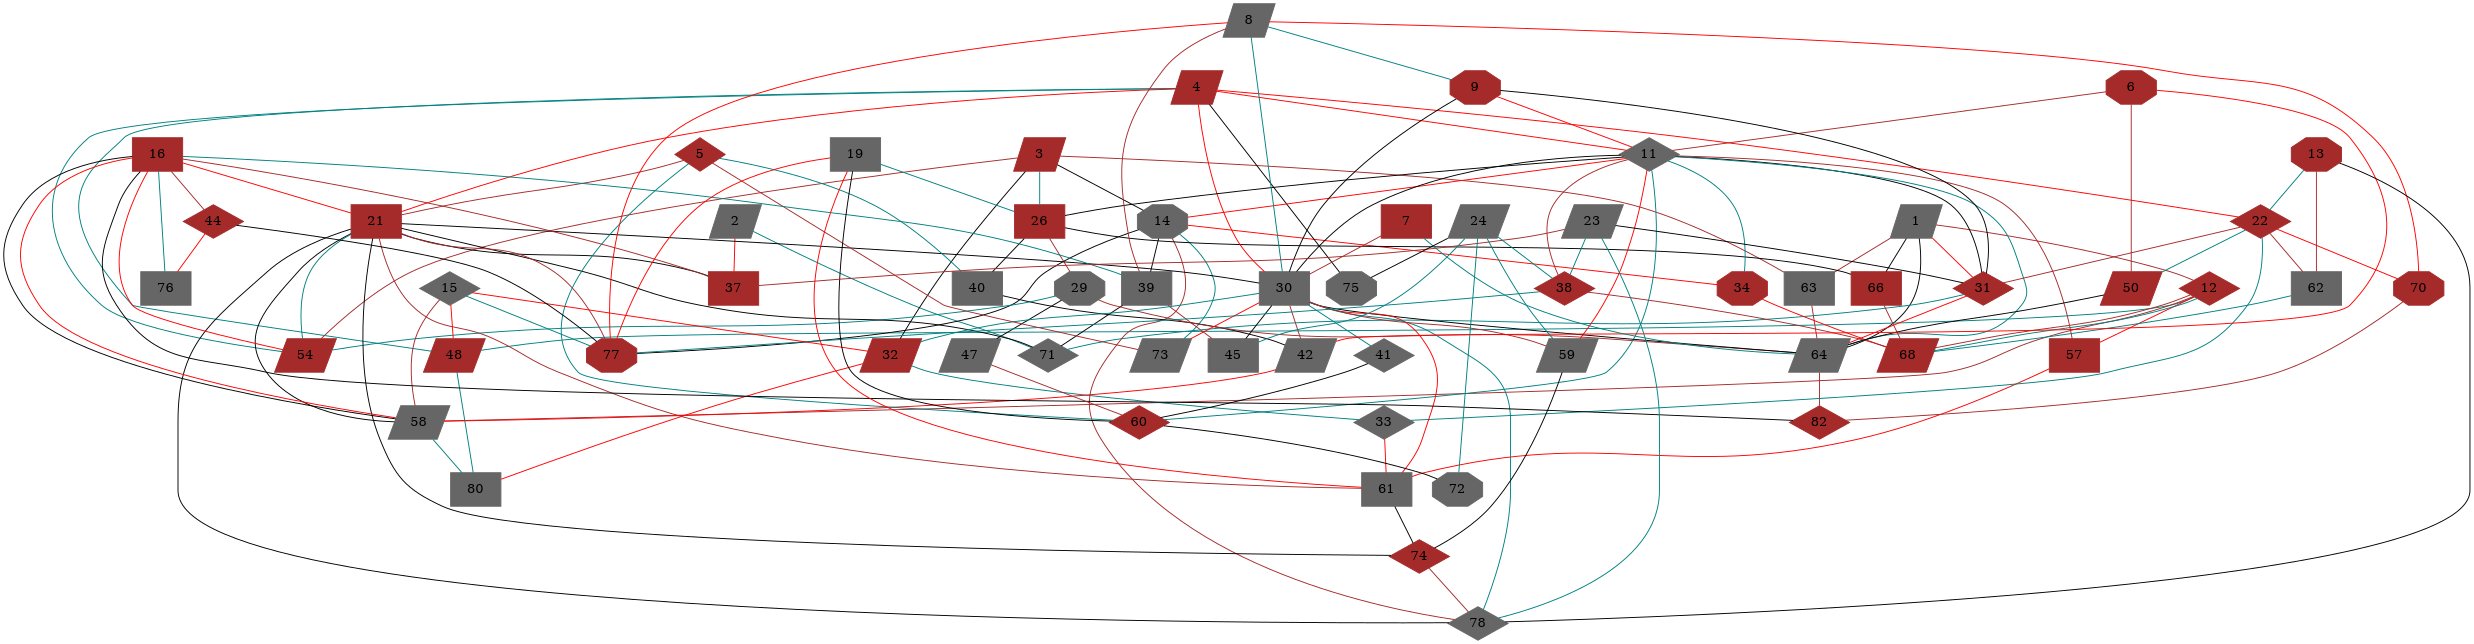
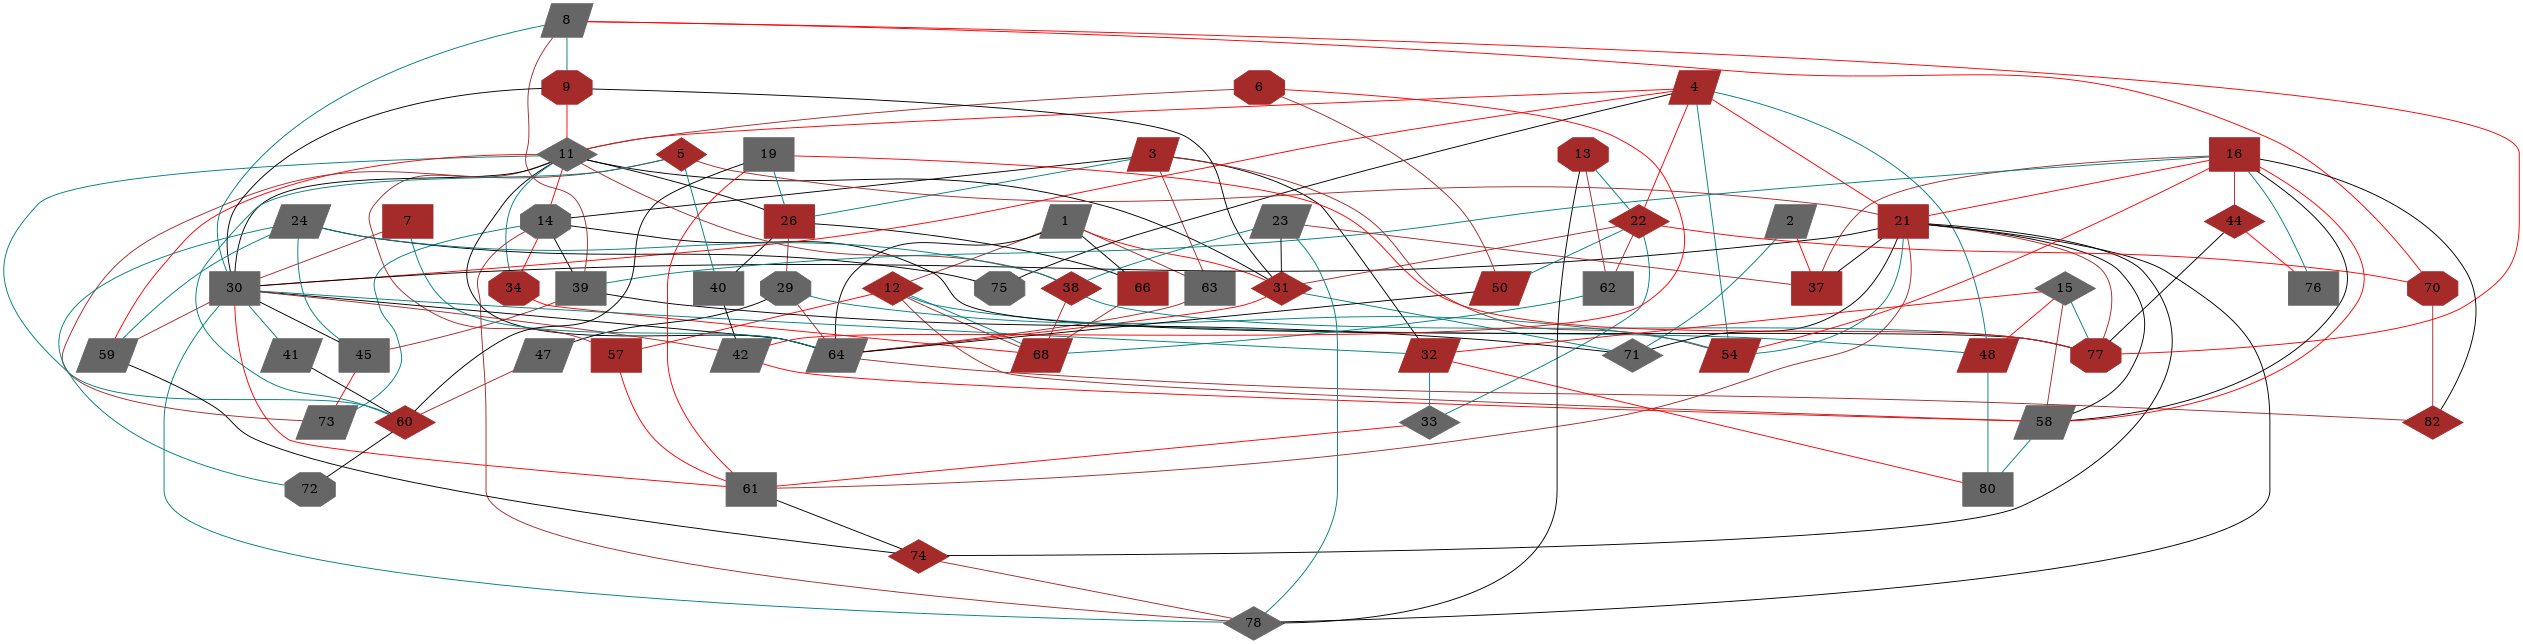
edge "11" -- "64": color teal -> black
edge "30" -- "73": now "45" -- "73"
node "41": shape diamond -> parallelogram
